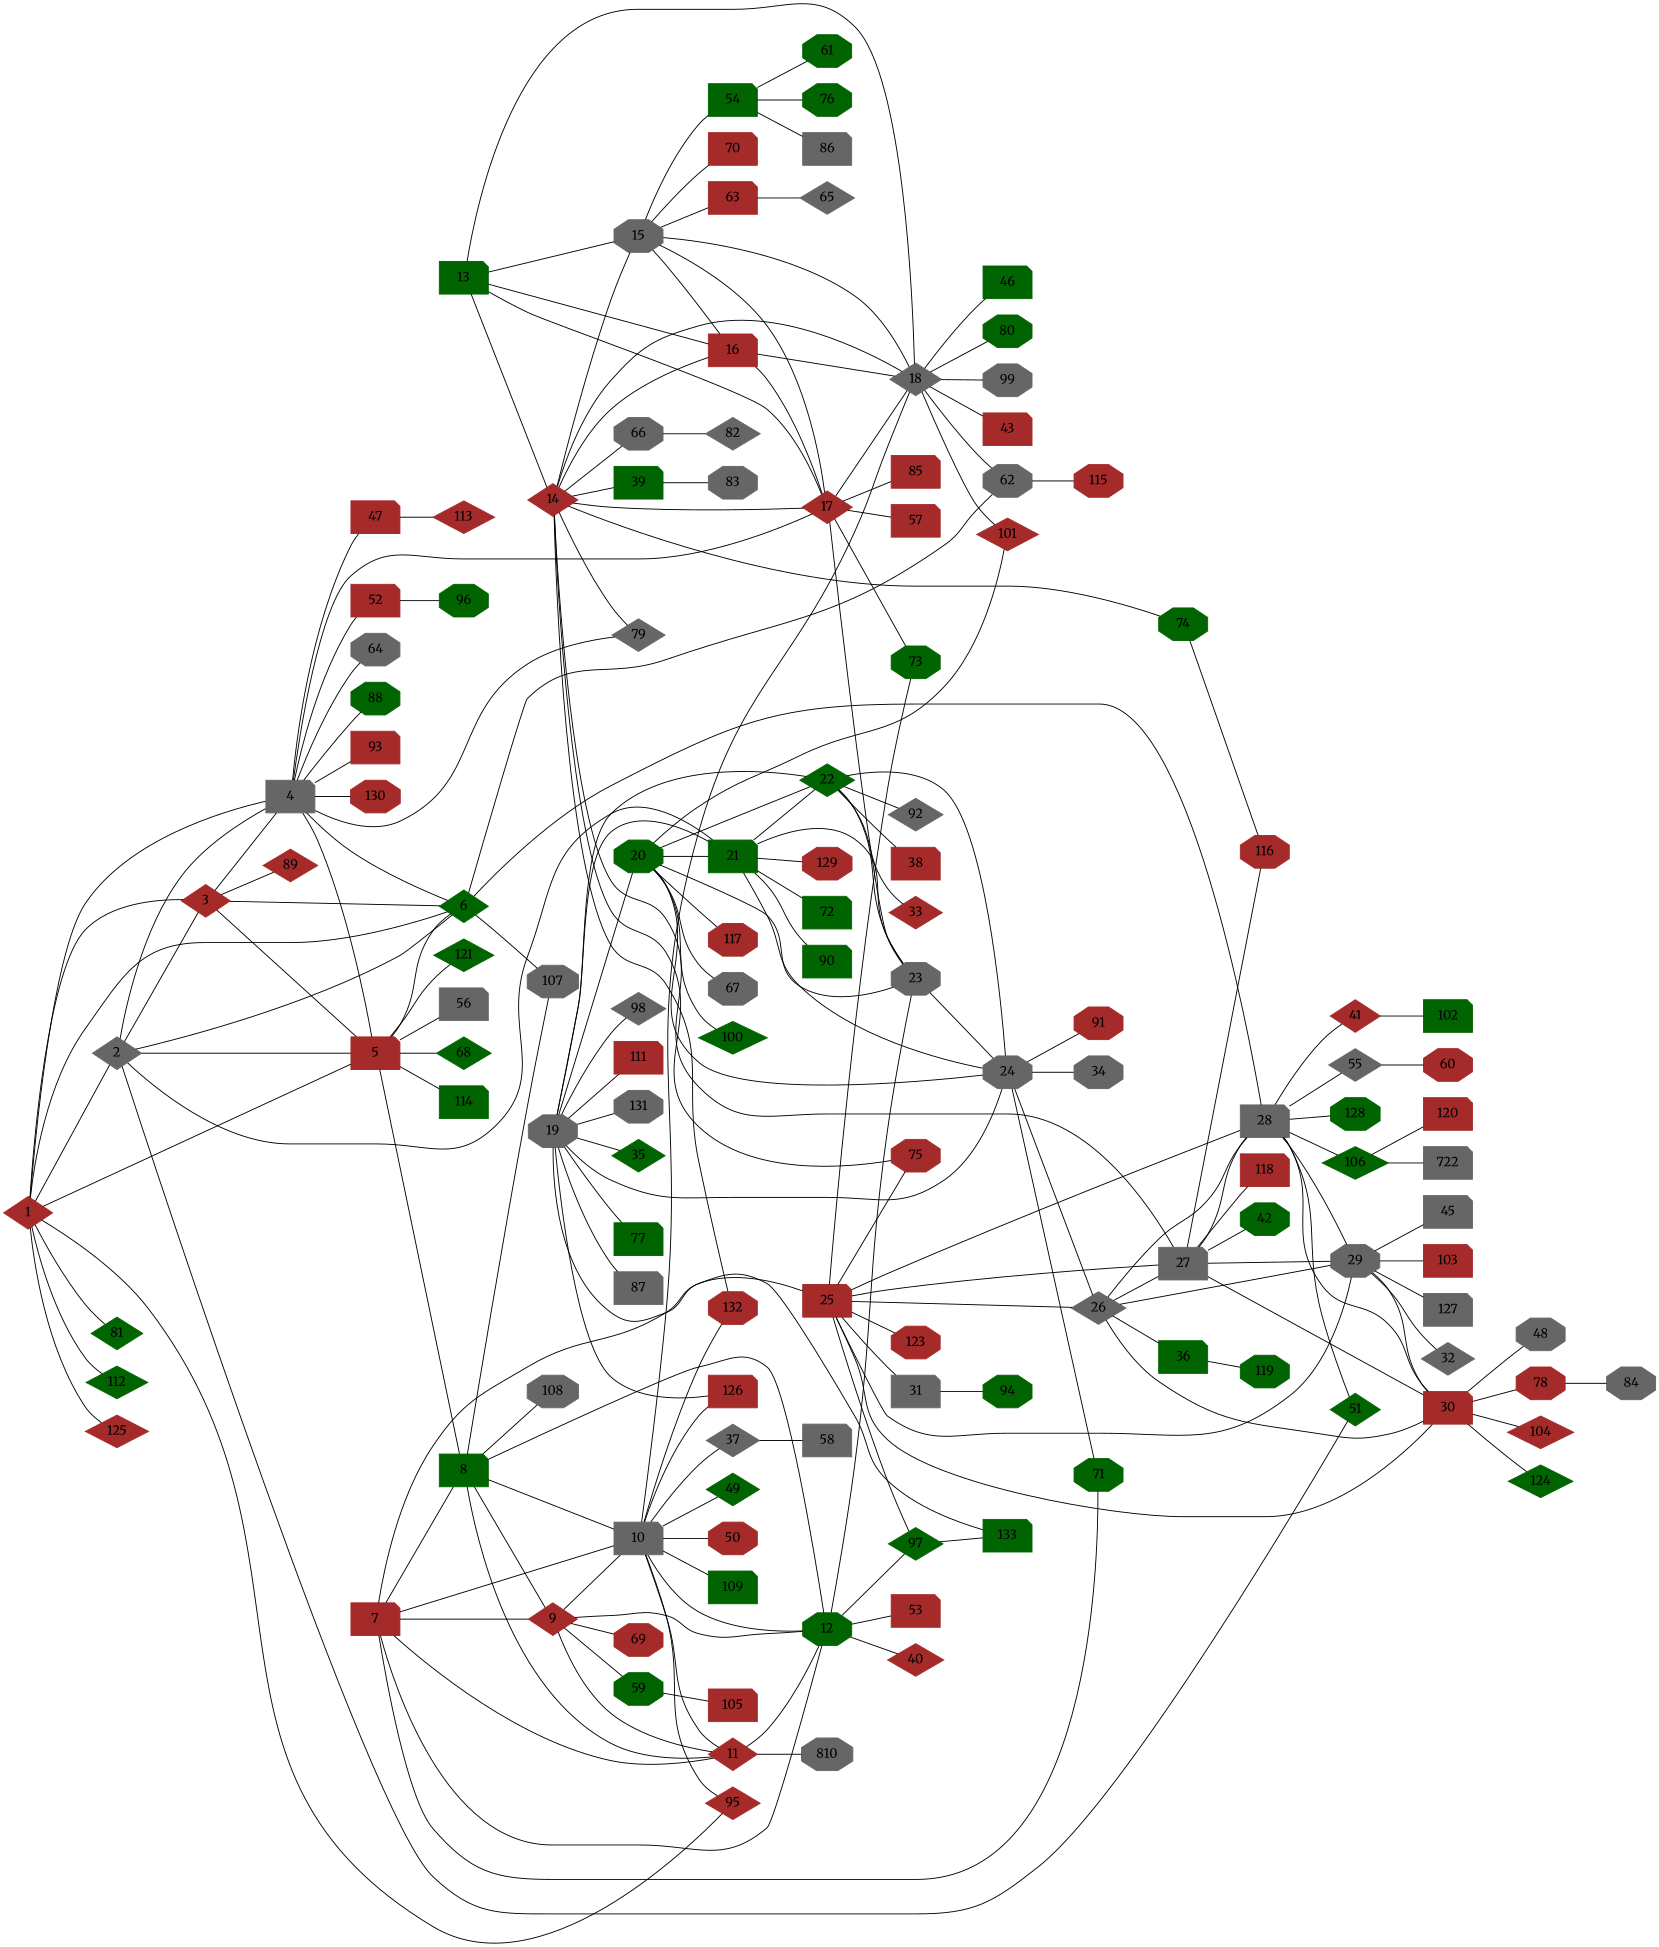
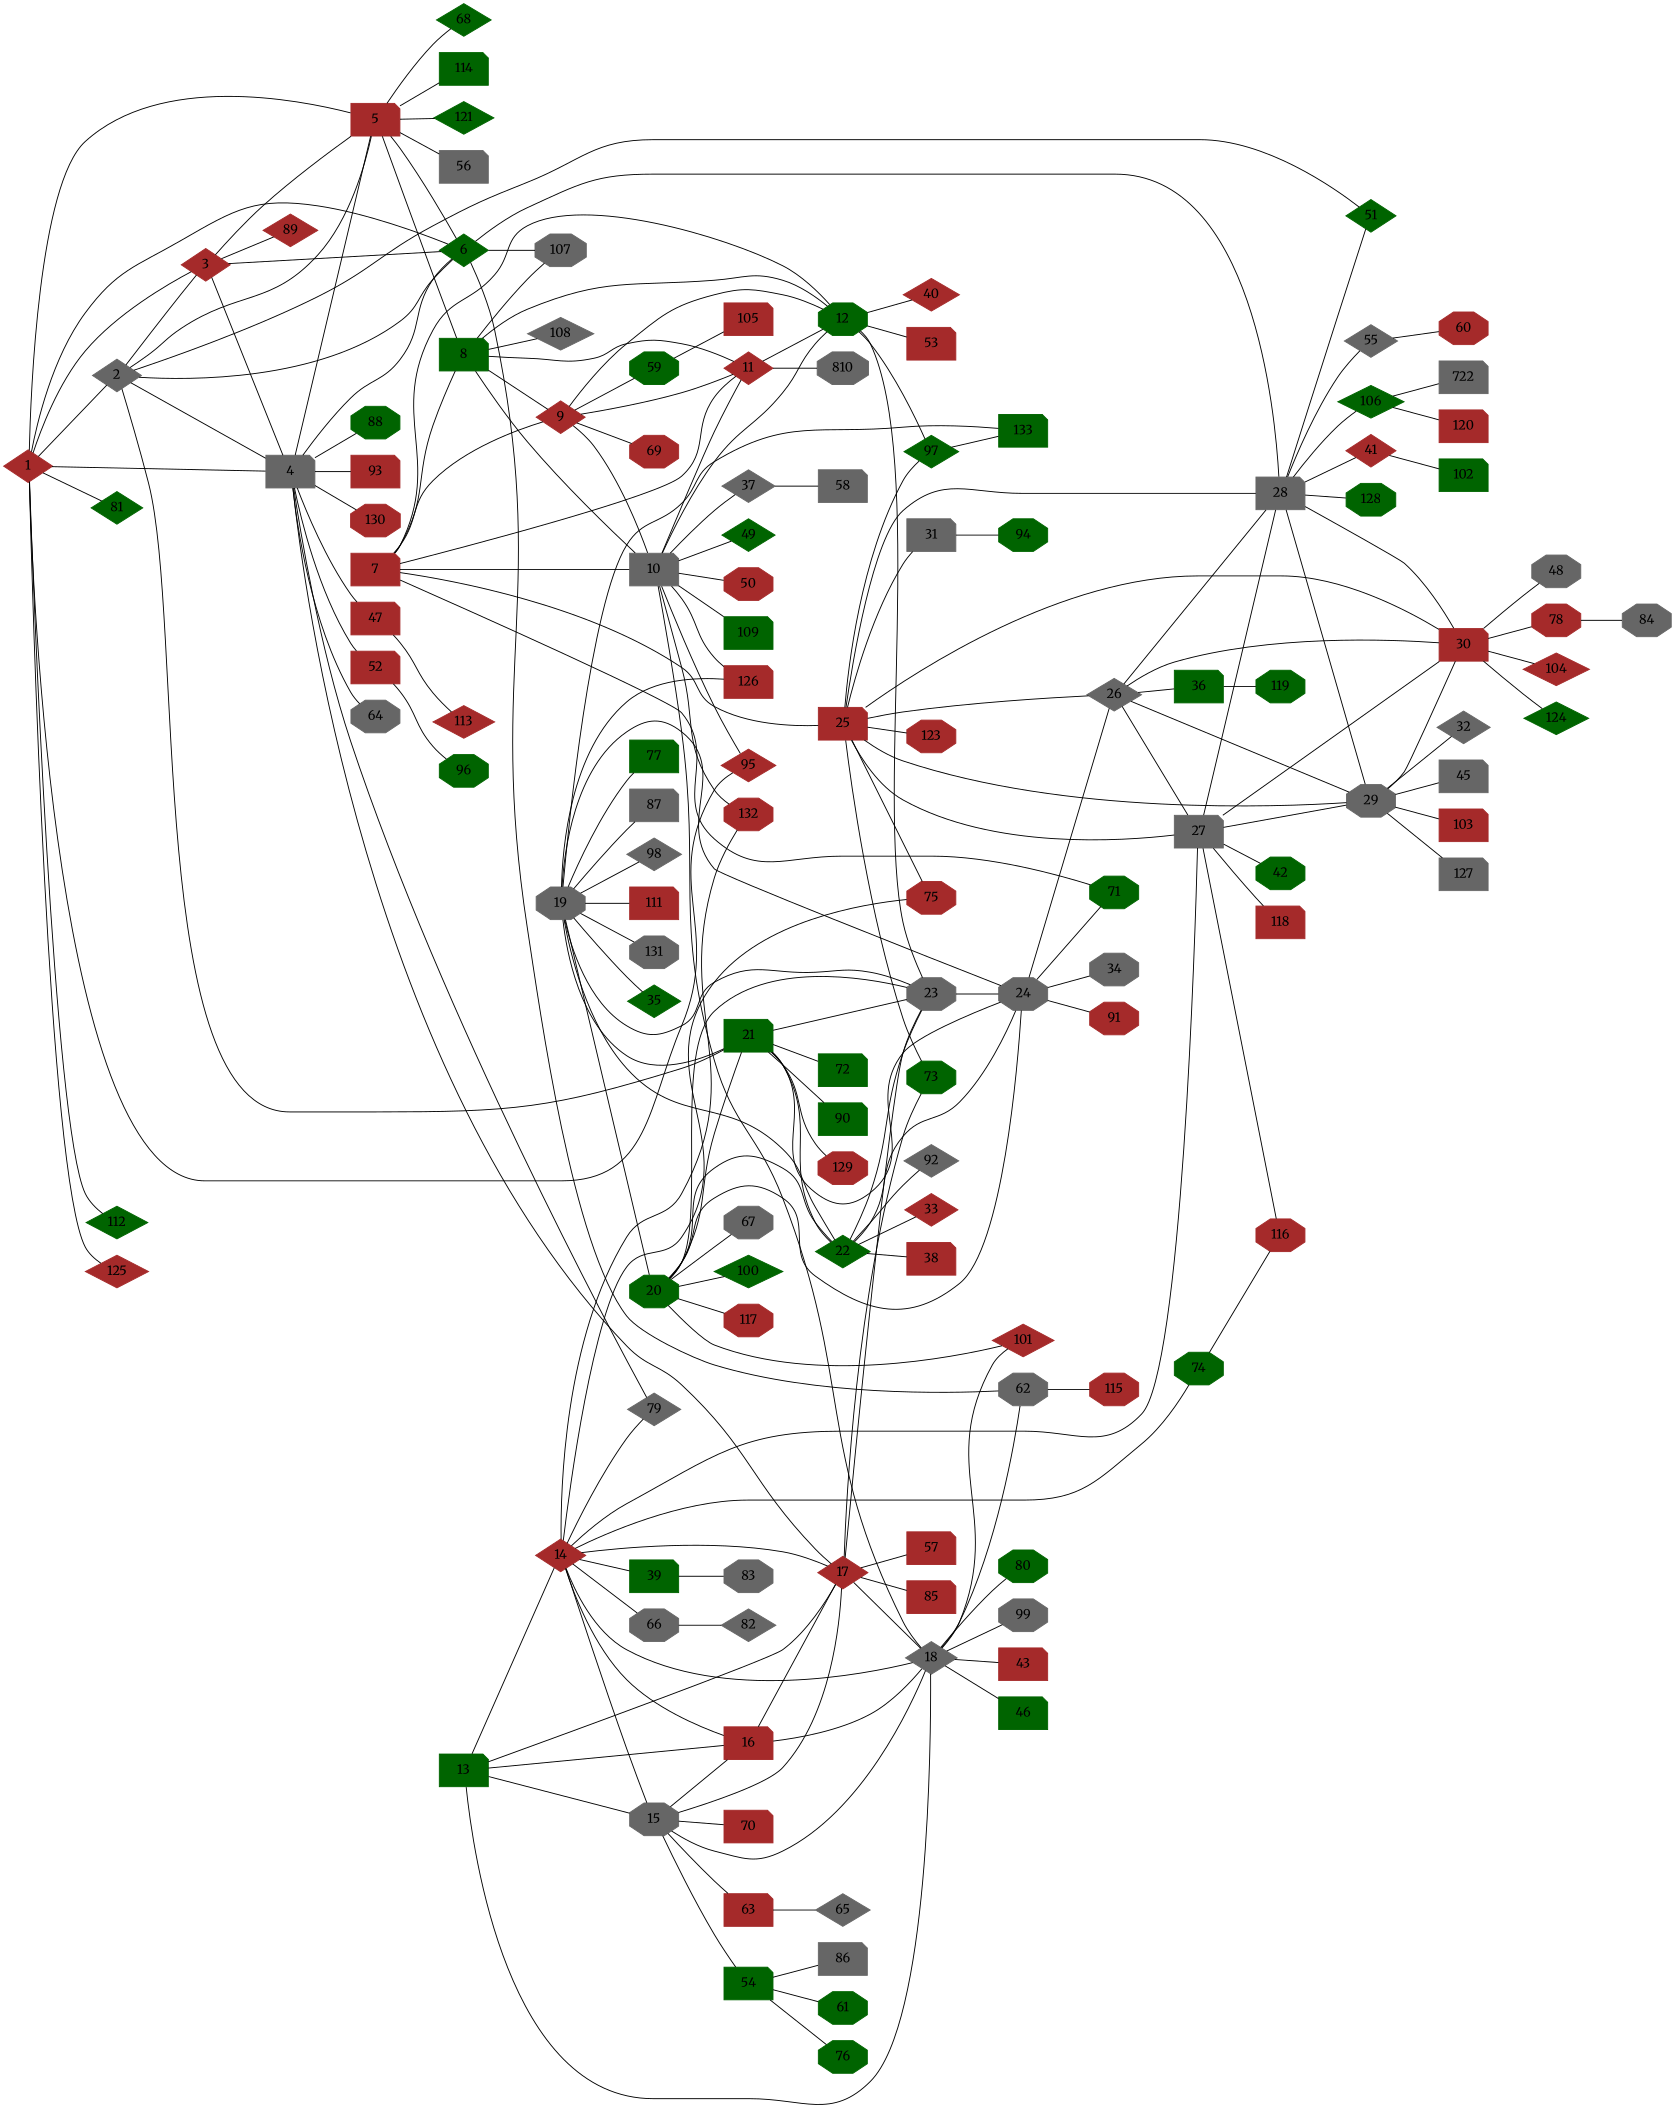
edge "19" -- "23": added
node "108": shape octagon -> diamond
